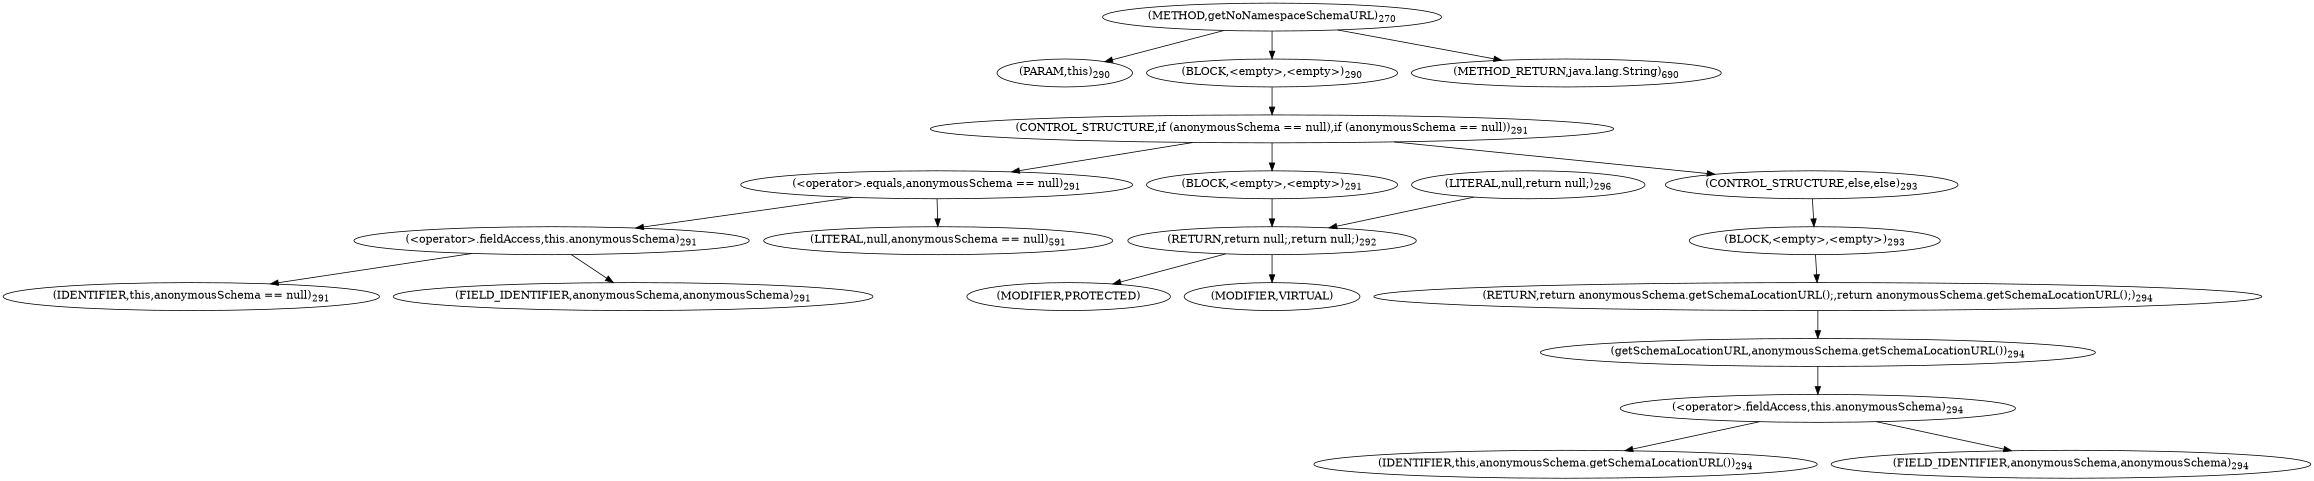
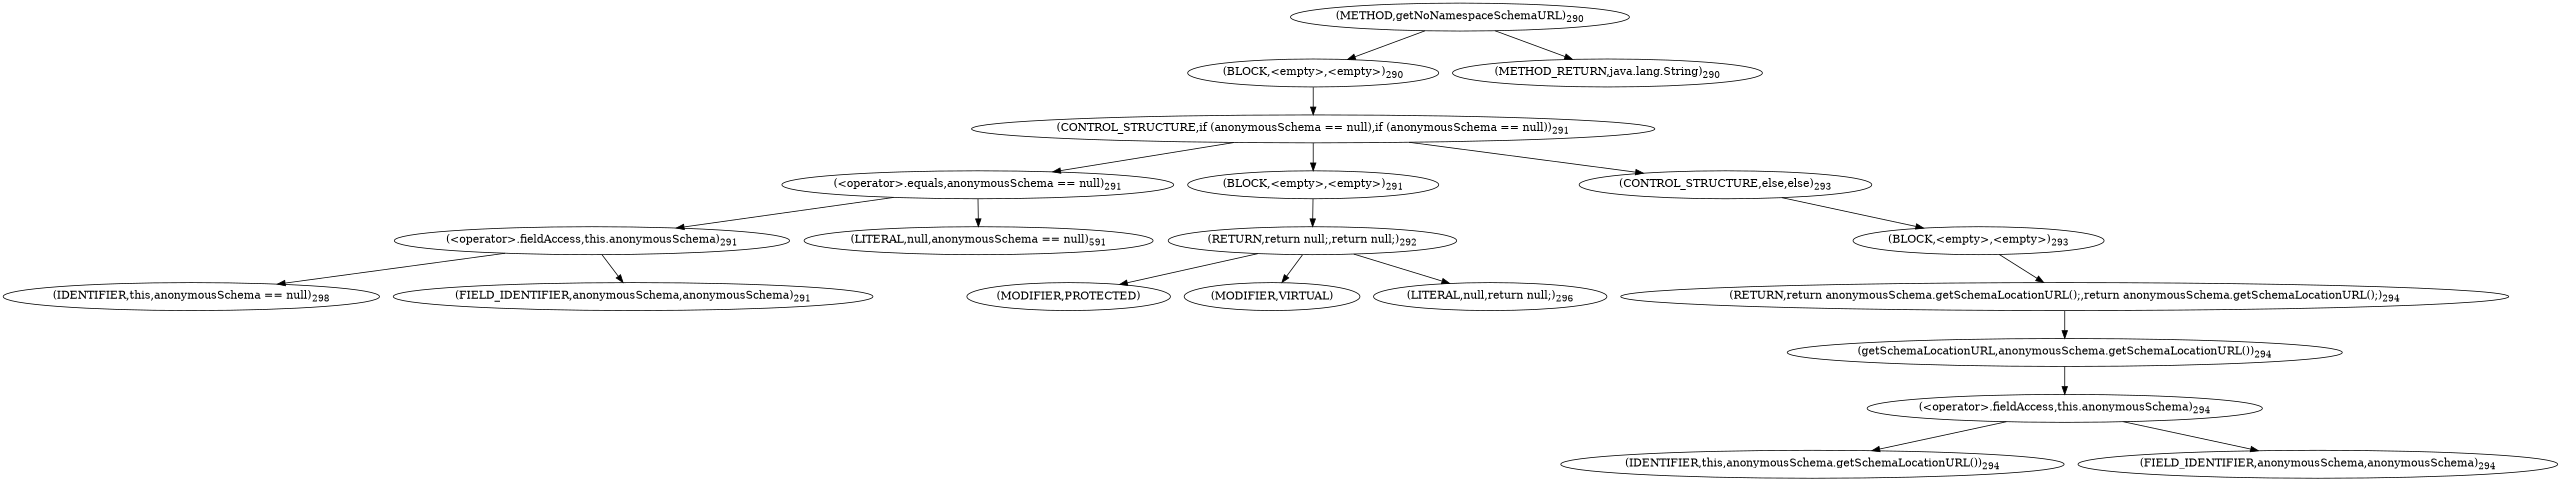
node "(METHOD,getNoNamespaceSchemaURL)": text "270" -> "290"
node "(METHOD_RETURN,java.lang.String)": text "690" -> "290"
node "(PARAM,this)": removed
edge "(LITERAL,null,return null;)" -> "(RETURN,return null;,return null;)": reversed
node "(IDENTIFIER,this,anonymousSchema == null)": text "291" -> "298"
